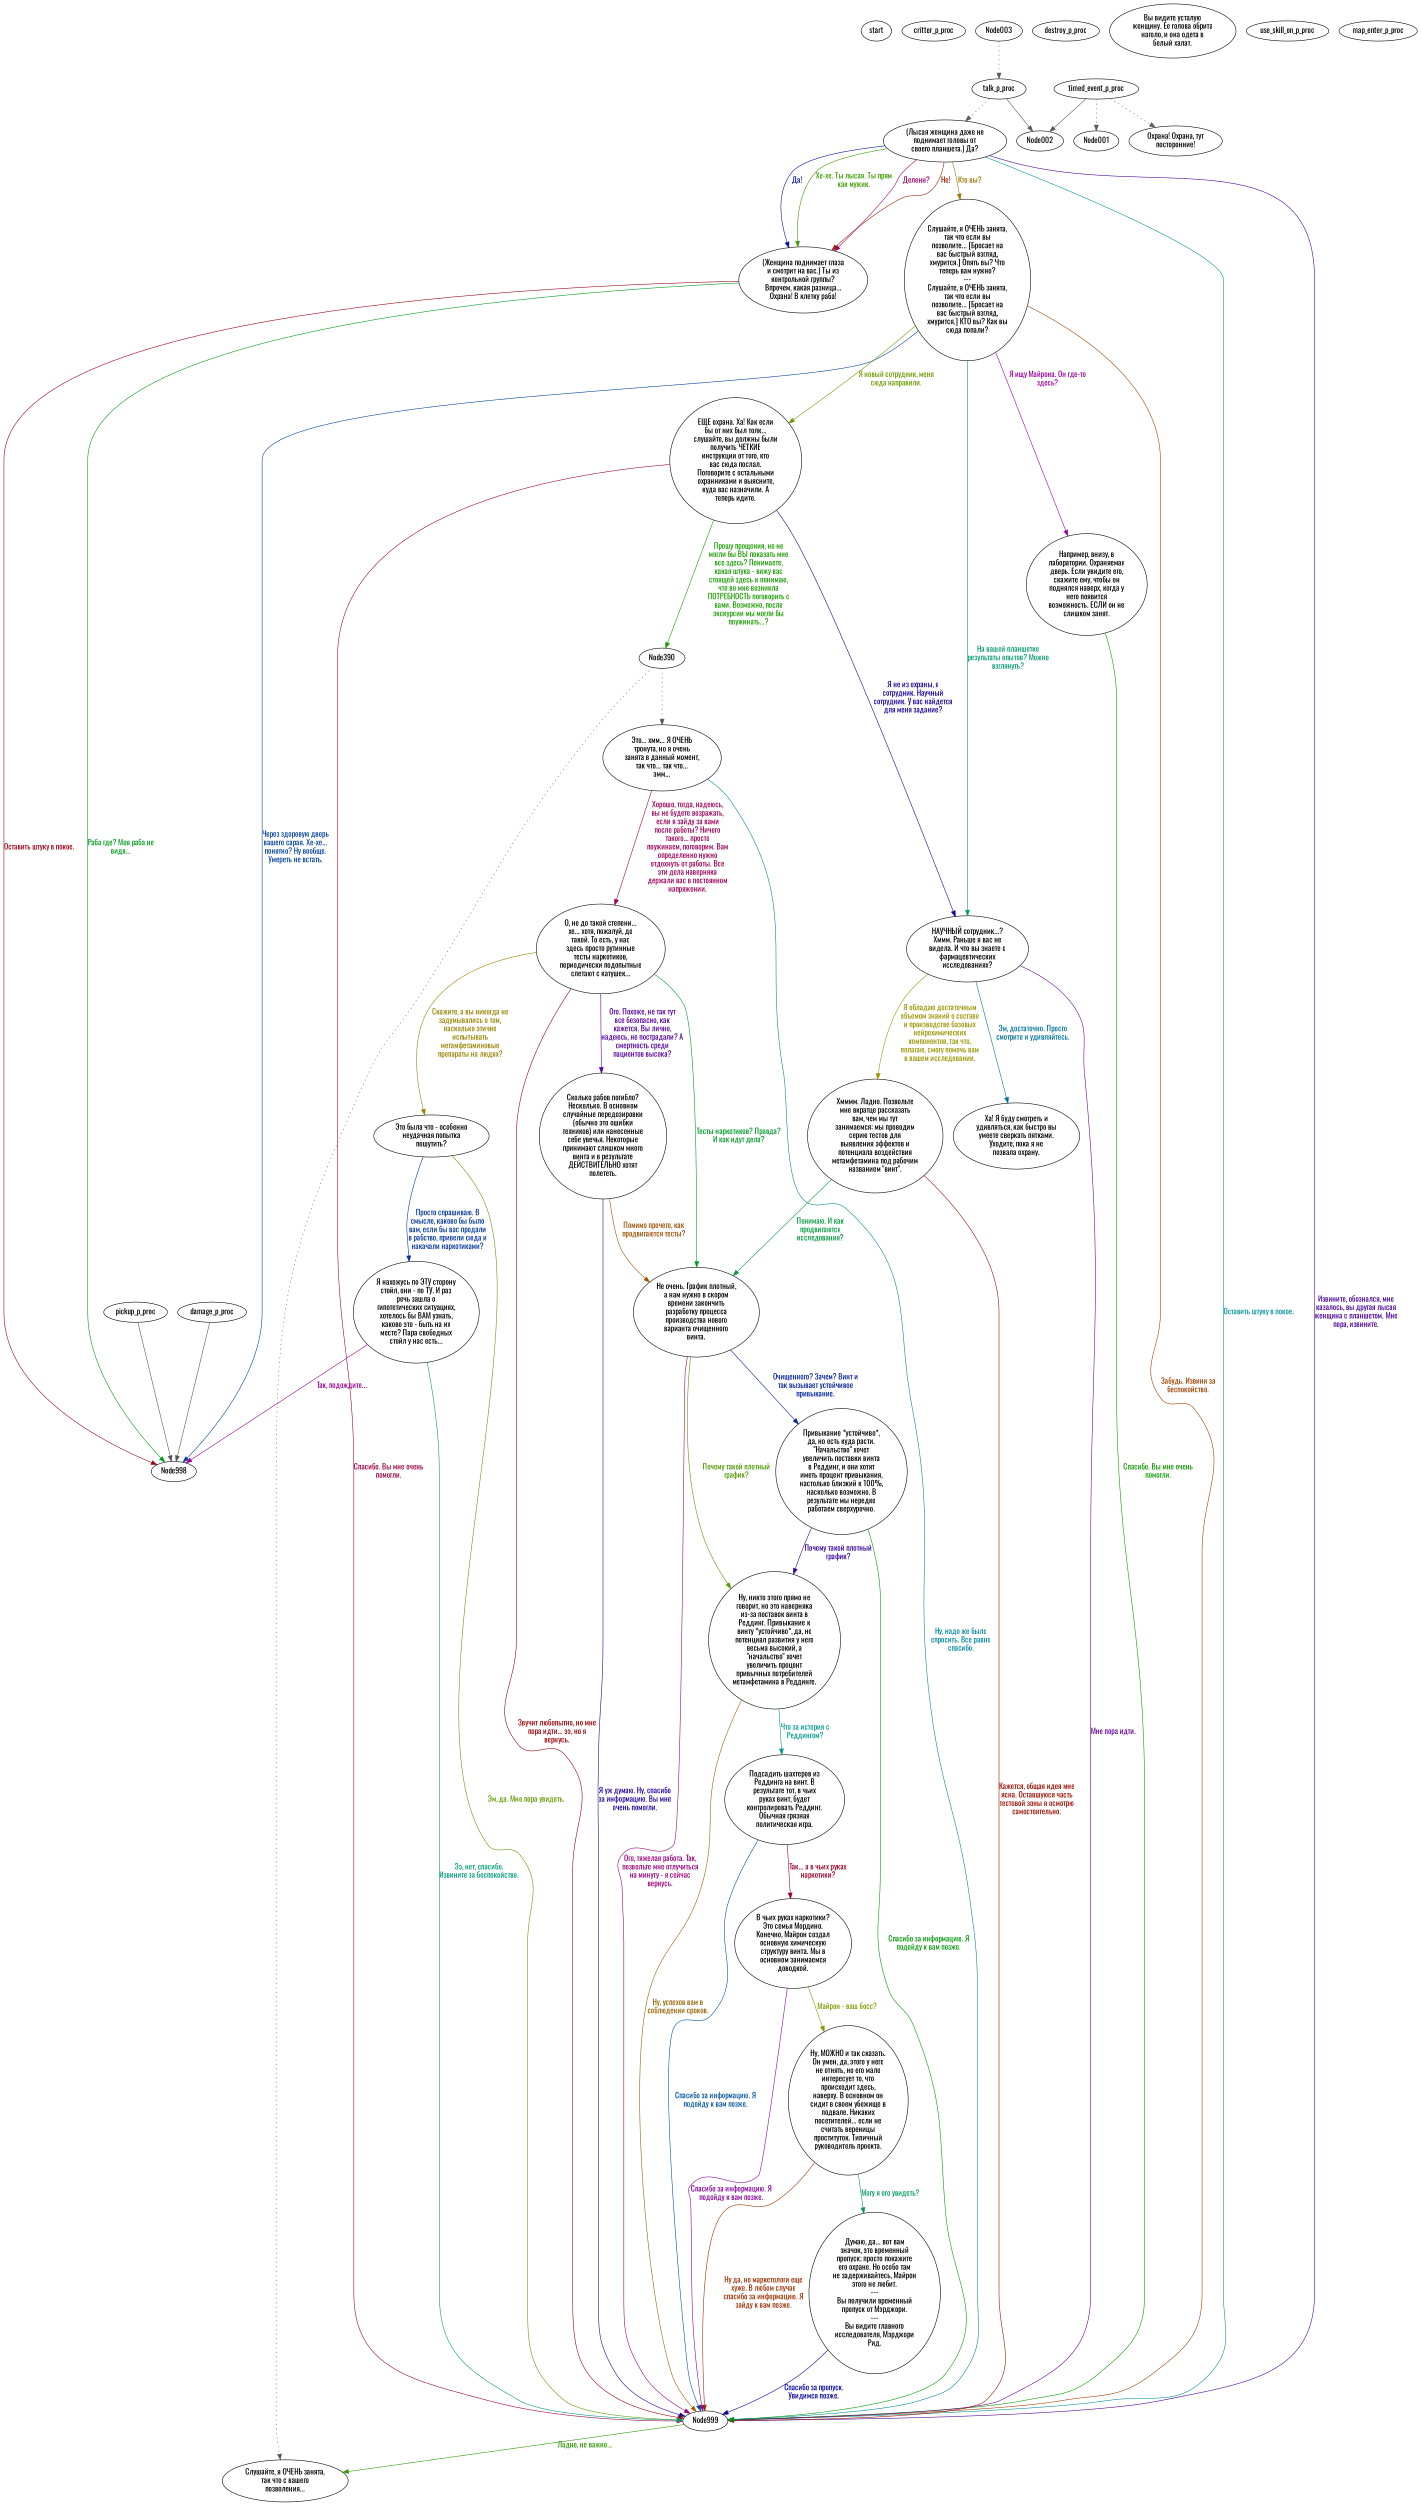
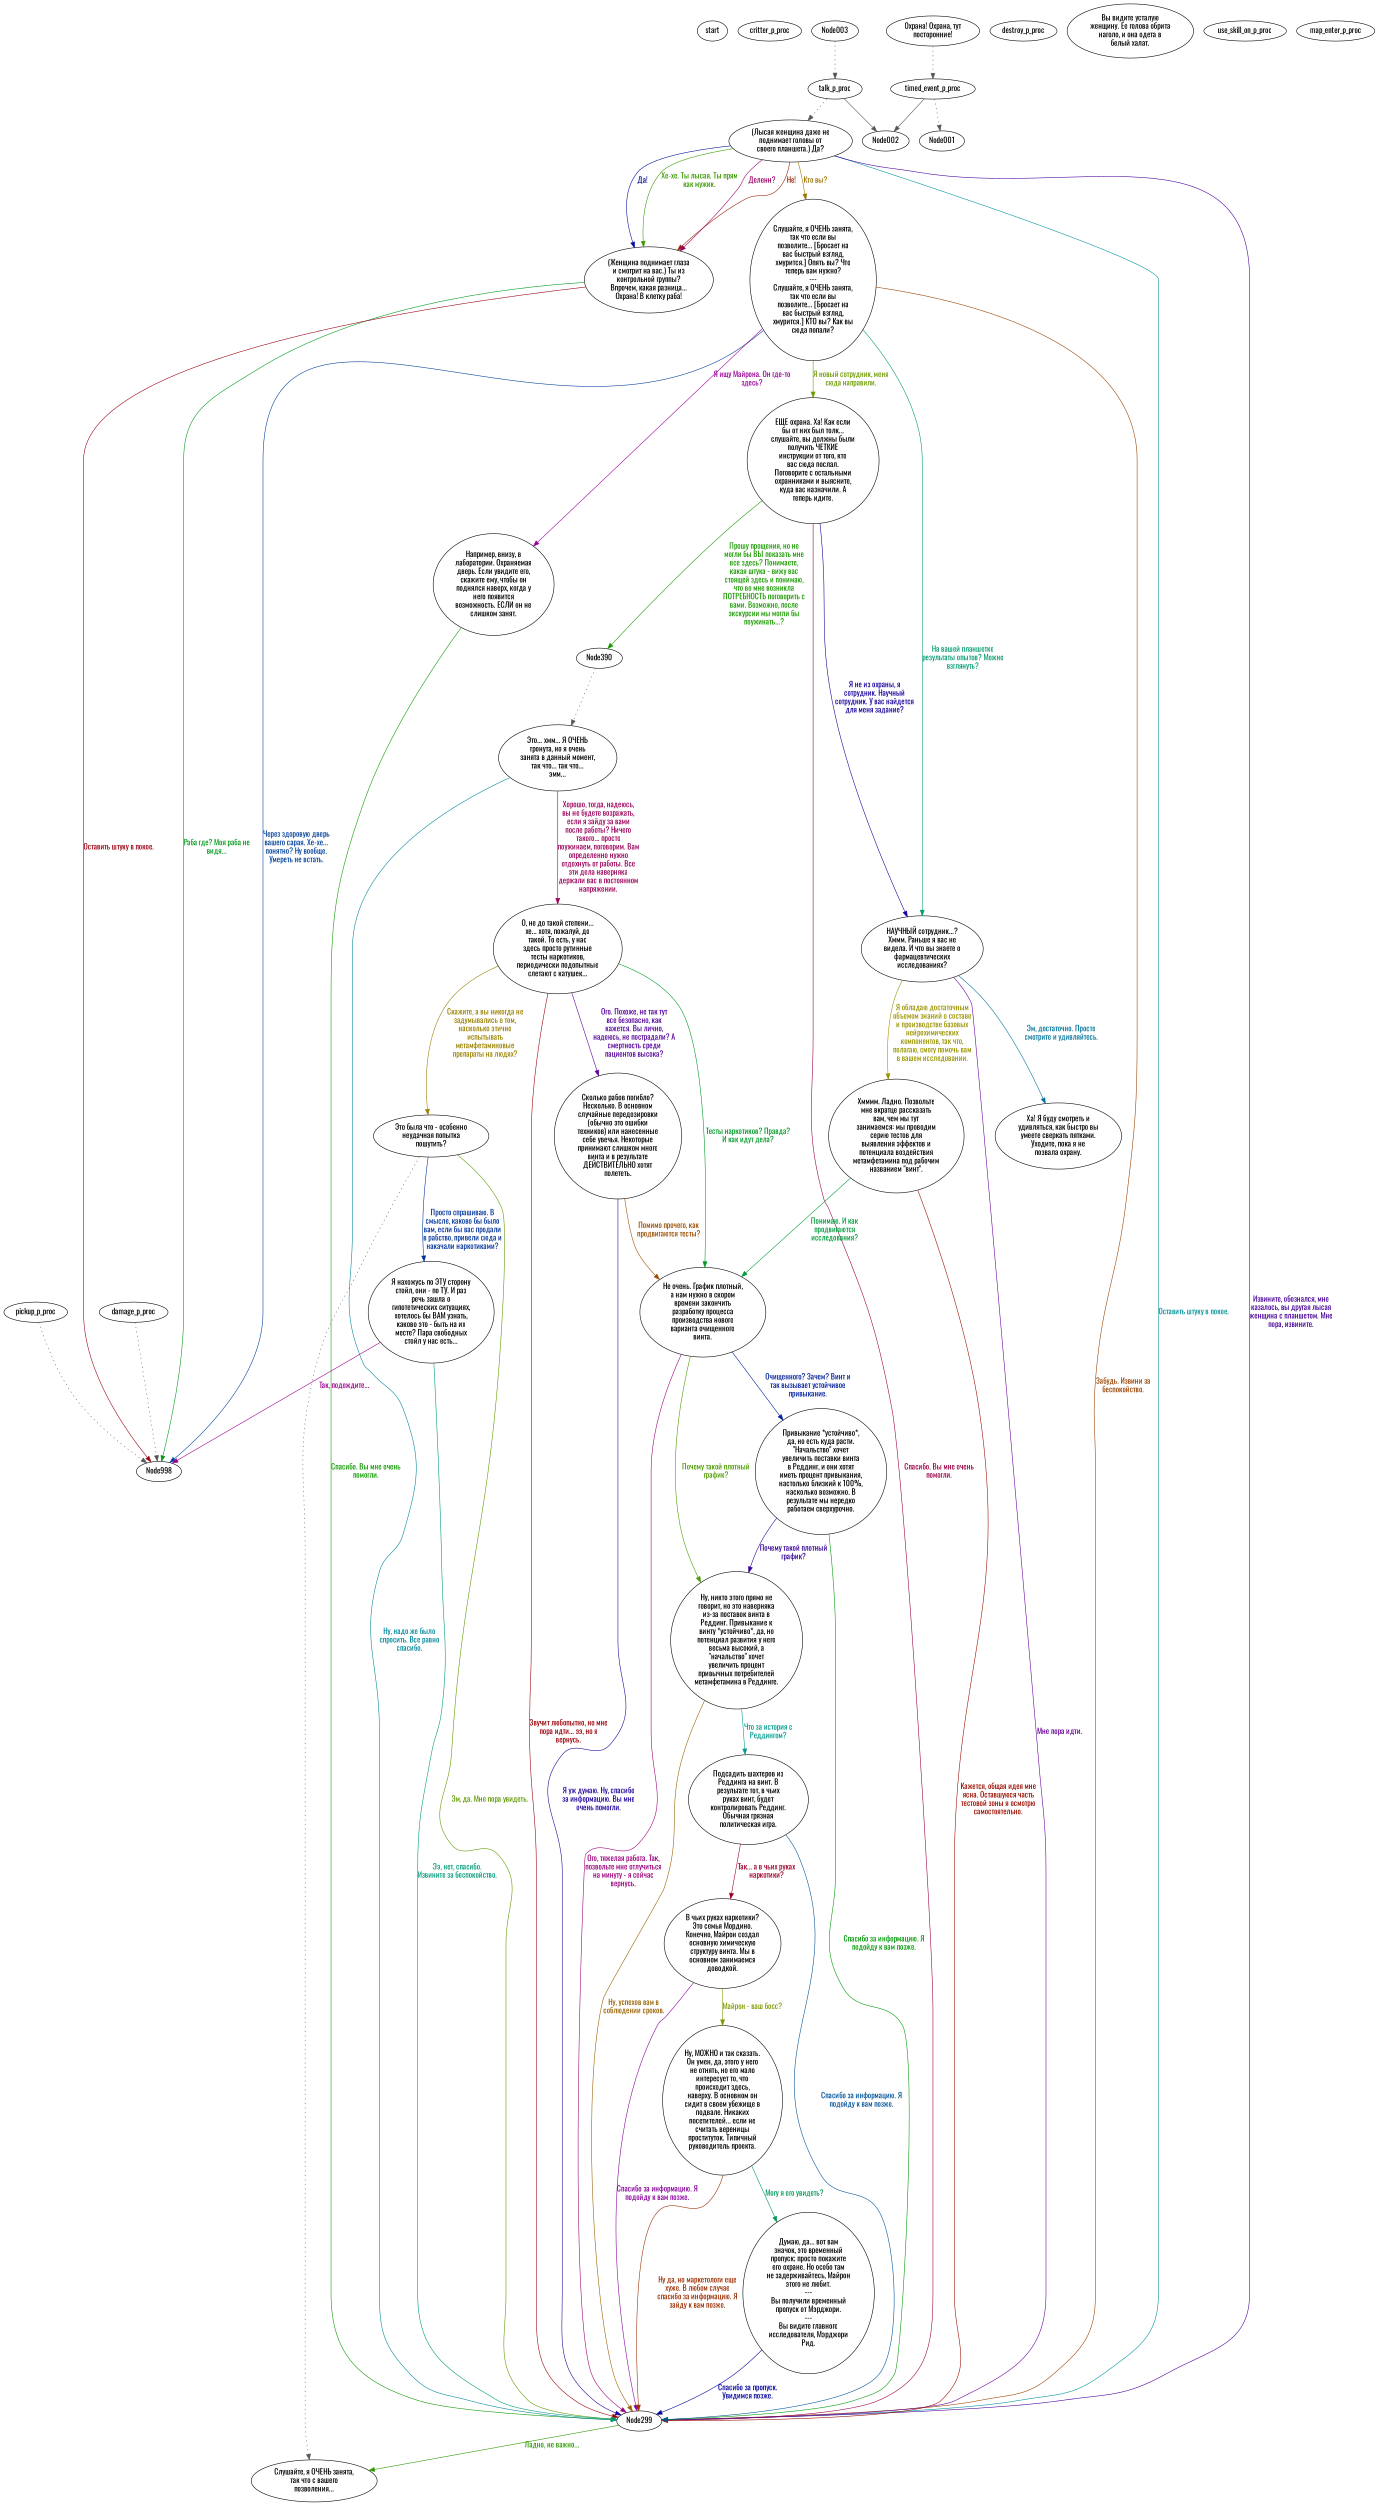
edge "timed_event_p_proc" -> "Охрана! Охрана, тут посторонние!": reversed
edge "pickup_p_proc" -> "Node998": style solid -> dotted
edge "damage_p_proc" -> "Node998": style solid -> dotted
edge "Node390" -> "Слушайте, я ОЧЕНЬ занята, так что с вашего позволения...": now "Это была что - особенно неудачная попытка пошутить?" -> "Слушайте, я ОЧЕНЬ занята, так что с вашего позволения..."
node "Node999": label "Node999" -> "Node299"
